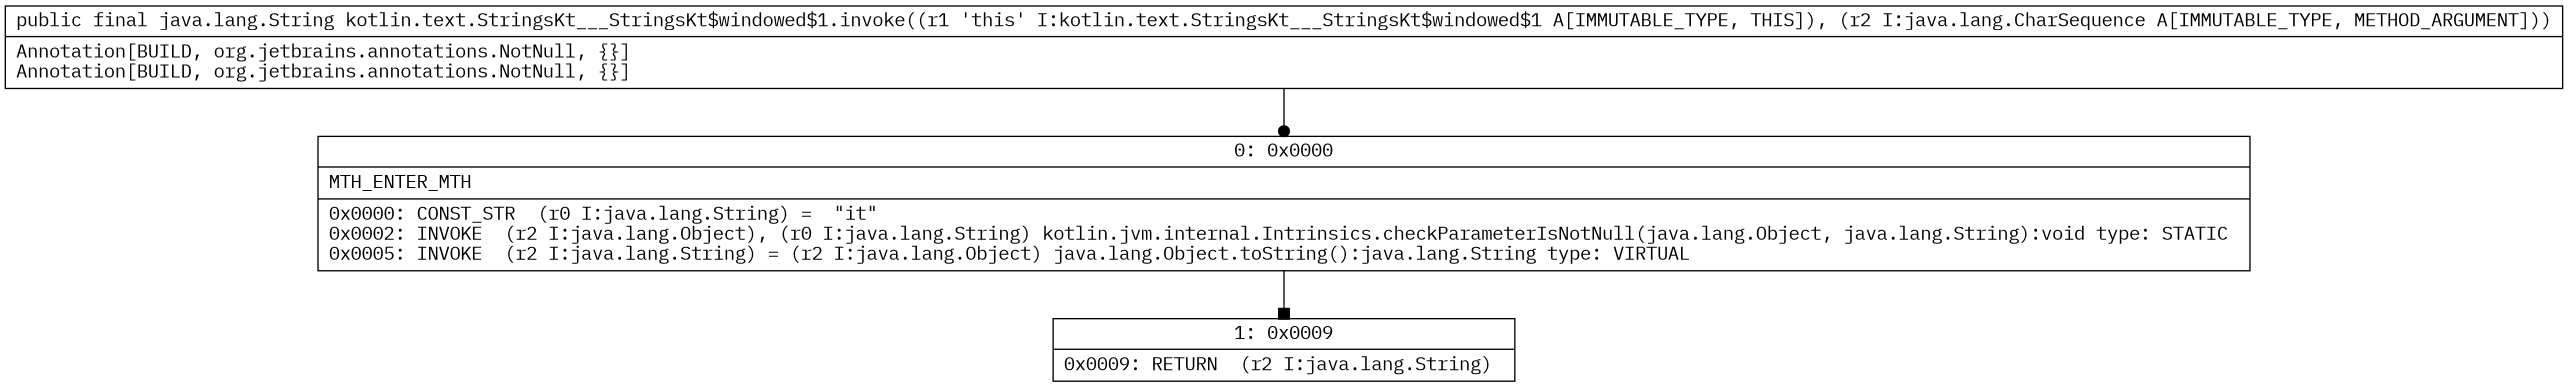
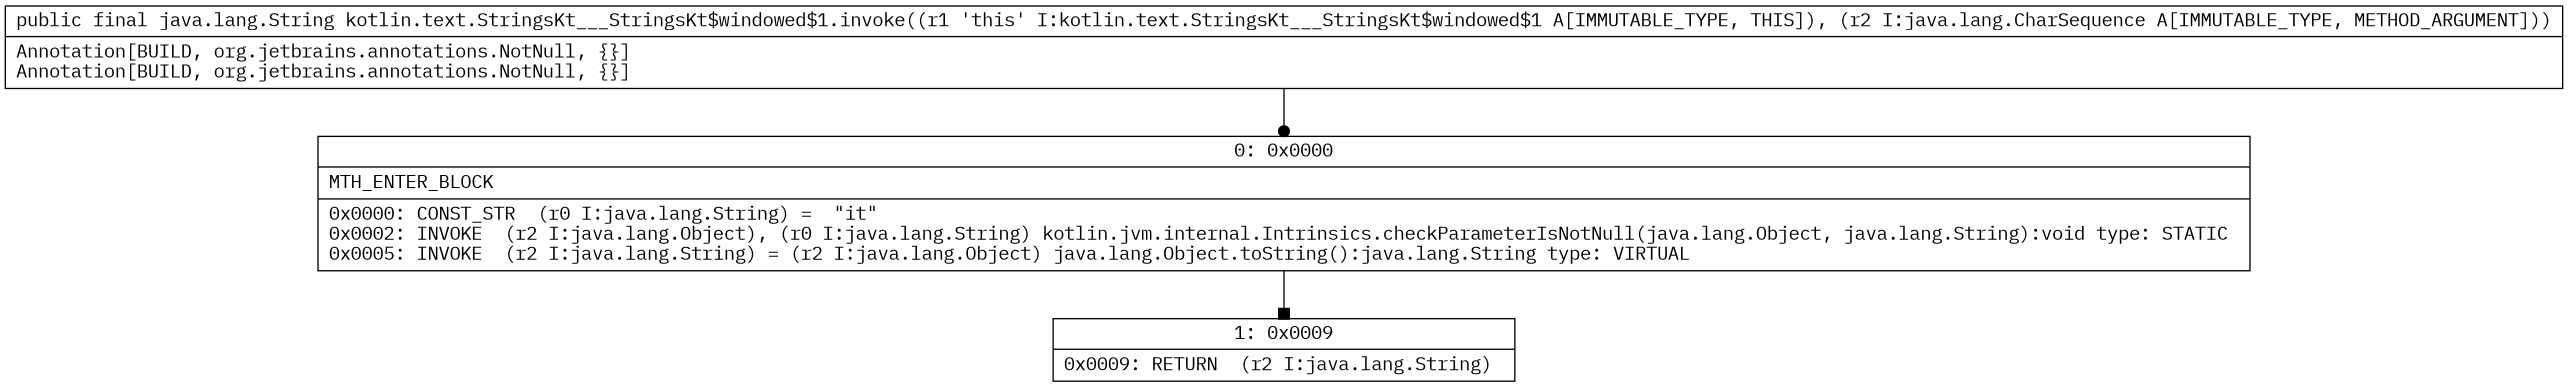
node "0: 0x0000": text "MTH_ENTER_MTH" -> "MTH_ENTER_BLOCK"
